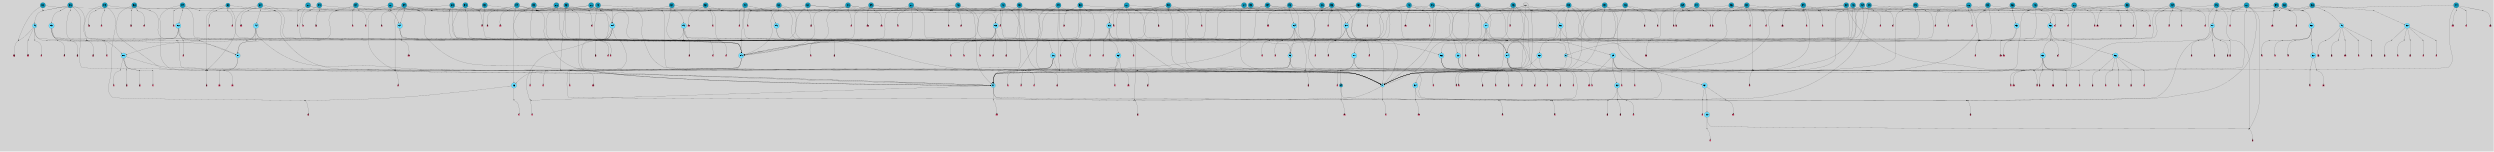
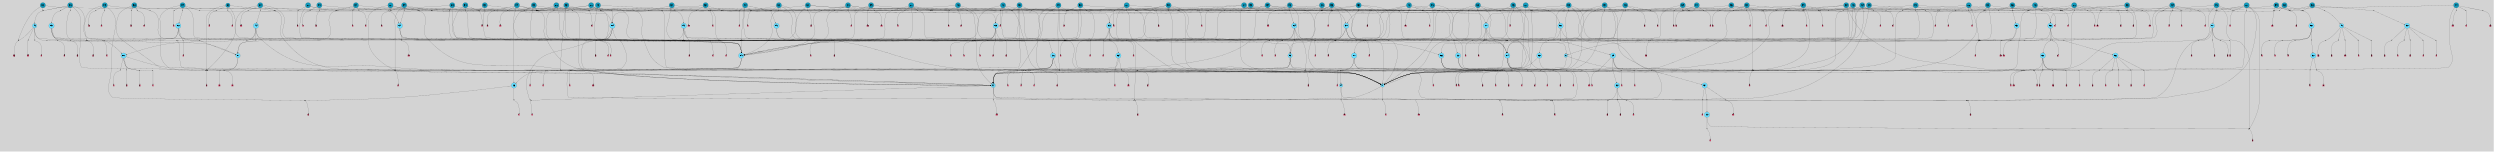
node "T611": fillcolor #cccccc -> #1199bb
node "T9": fillcolor #1199bb -> #66ddff
node "T584": removed
